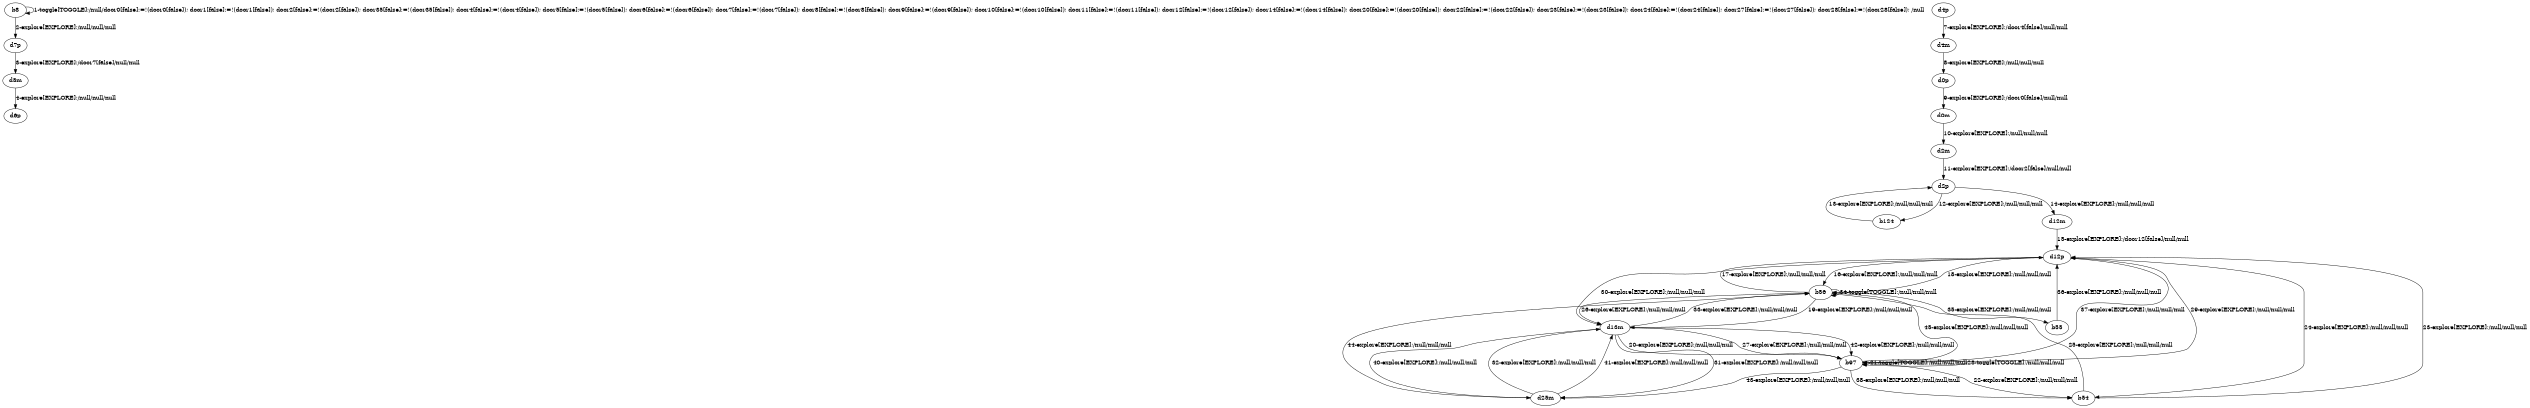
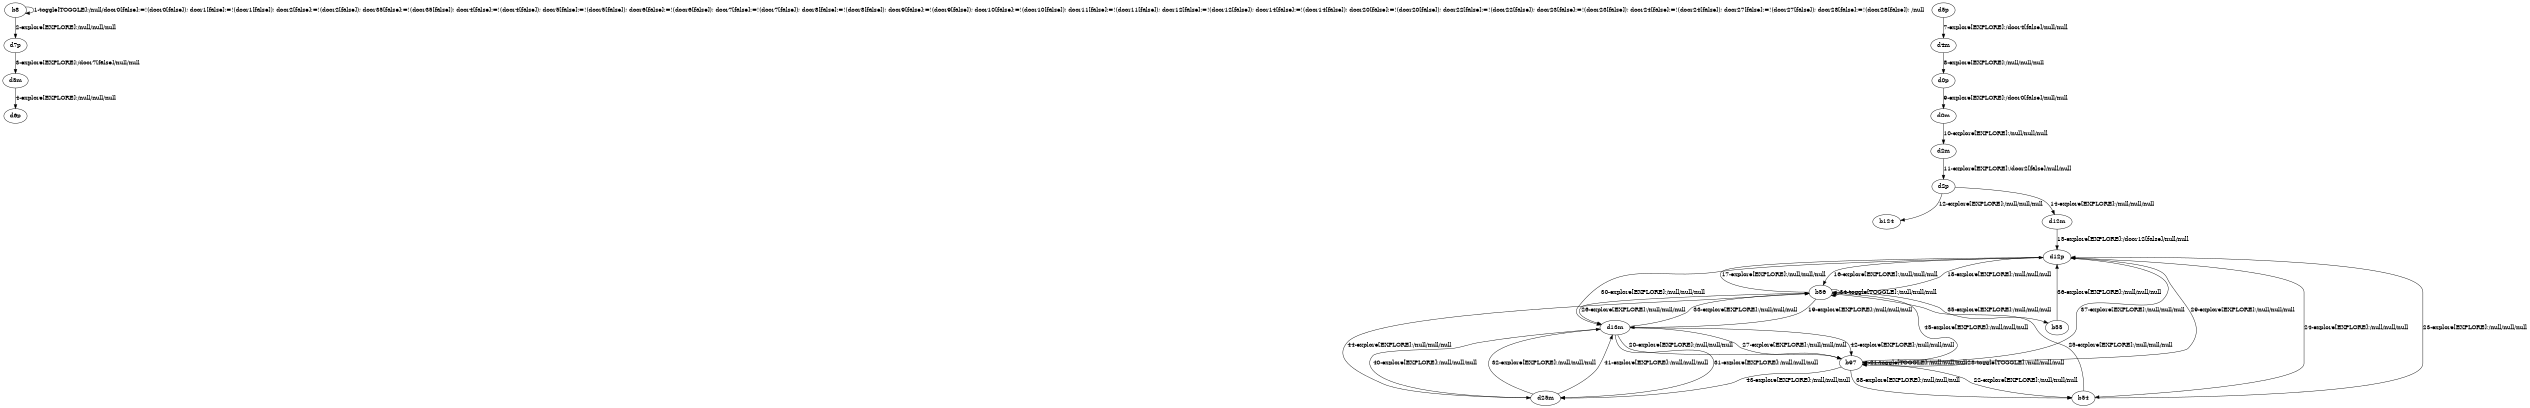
node "d4p": label "d4p" -> "d5p"
edge "b124" -> "d2p": removed, label "13-explore[EXPLORE];/null/null/null"
